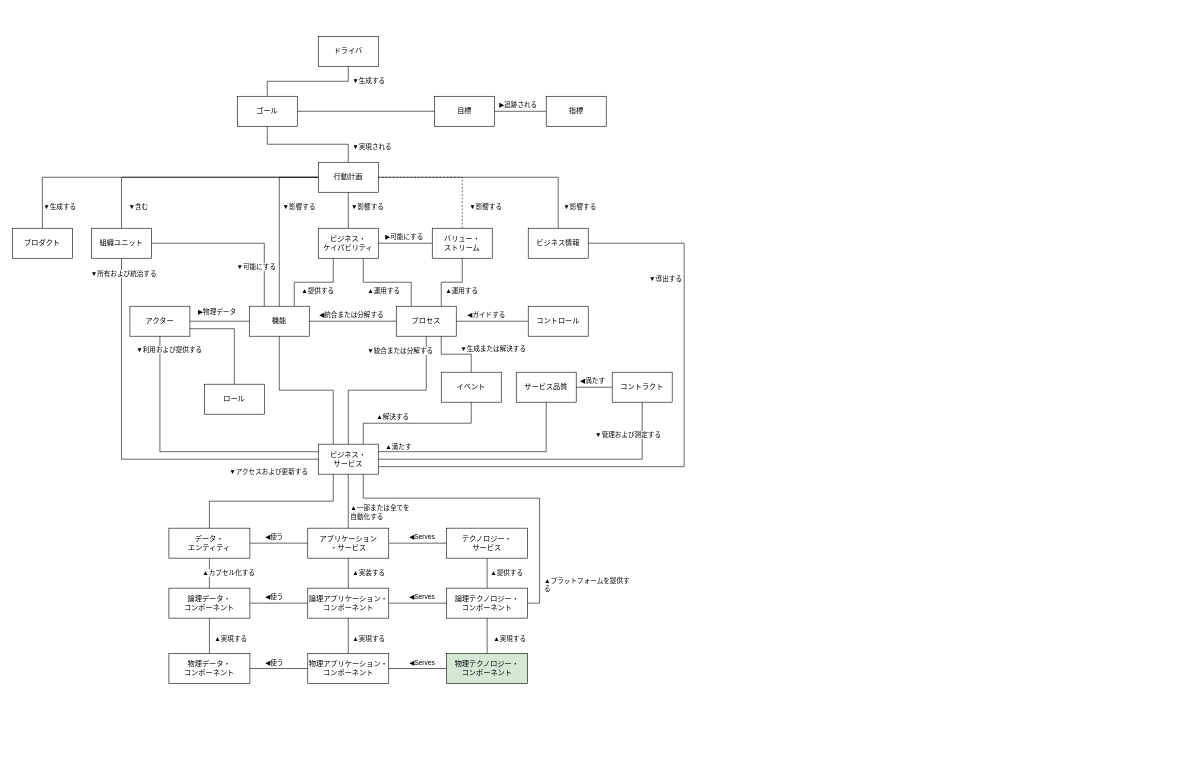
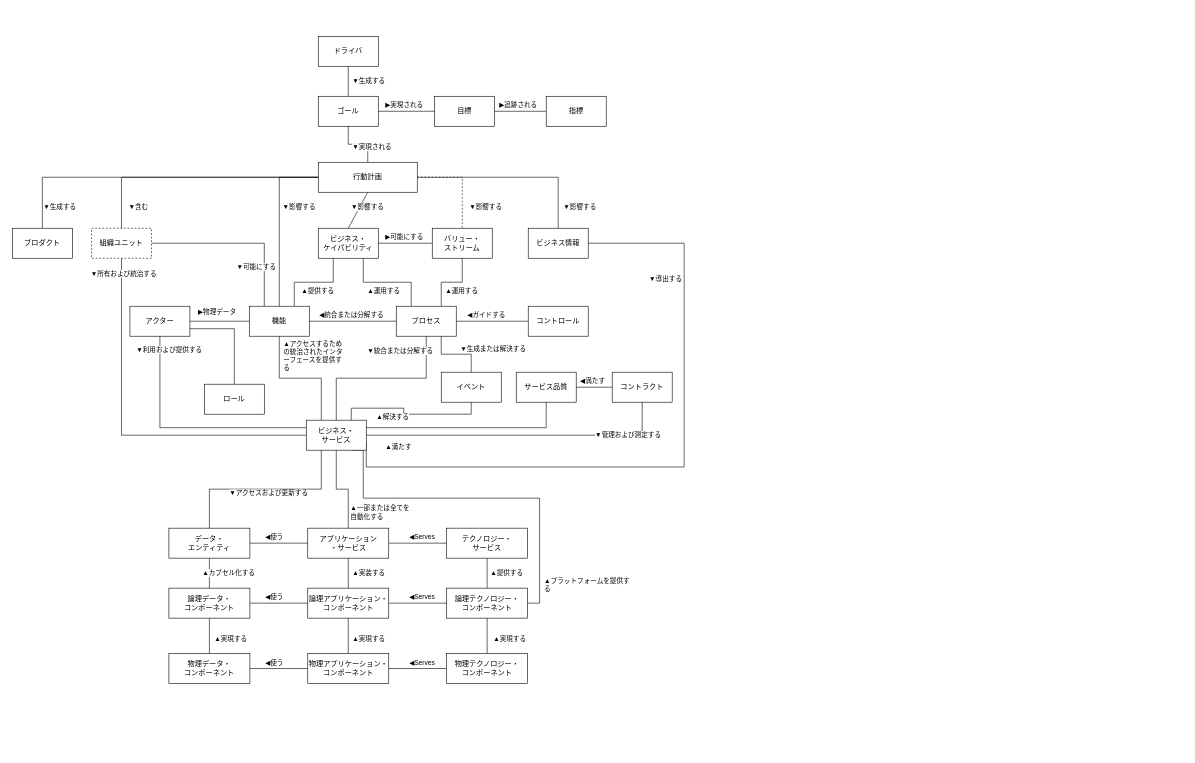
node "▶︎実現される": added
node "ゴール": moved (267, 111) -> (348, 111)
node "行動計画": size 60x30 -> 99x30
node "組織ユニット": style solid -> dashed
node "▲アクセスするための統治されたインターフェースを提供する": added
node "ビジネス・ サービス": moved (348, 459) -> (336, 435)
node "▼アクセスおよび更新する": moved (270, 473) -> (270, 494)
node "物理テクノロジー・ コンポーネント": fillcolor #d5e8d4 -> #ffffff
